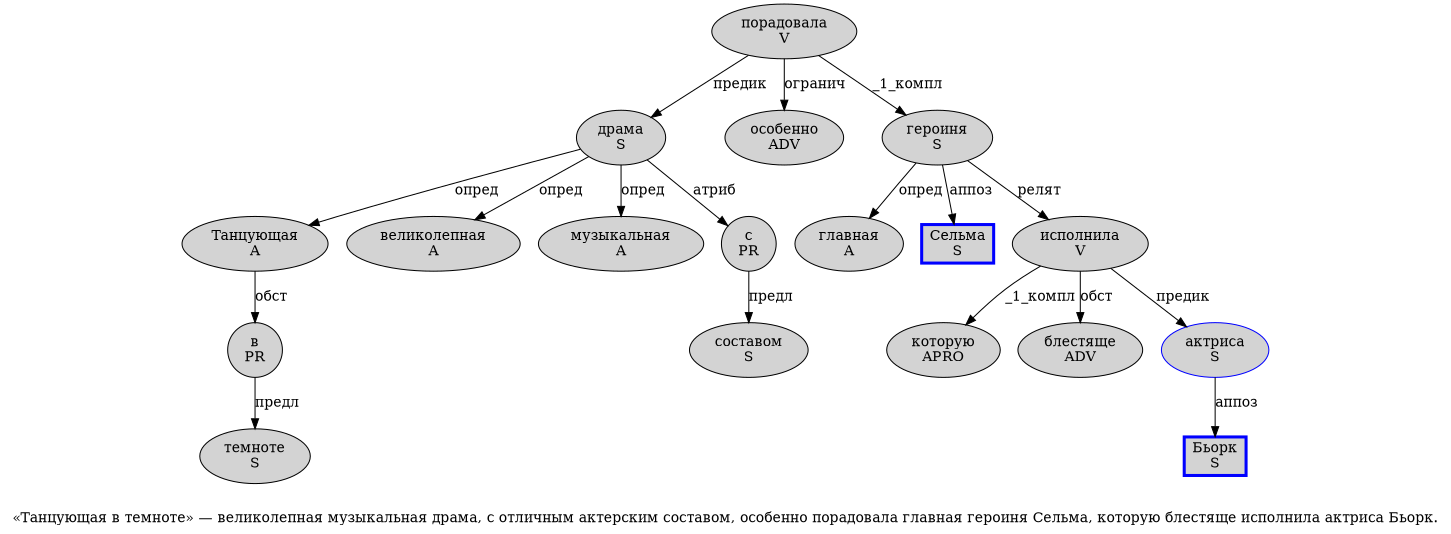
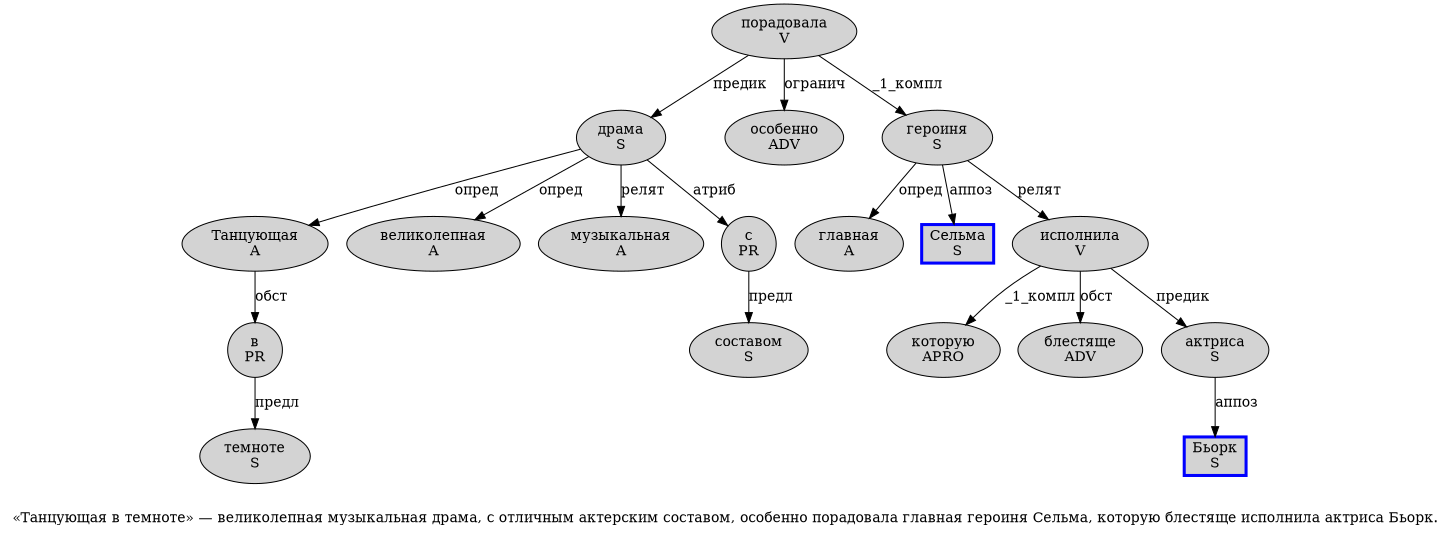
edge "драма S" -> "музыкальная A": label "опред" -> "релят"
node "актриса S": color blue -> black
